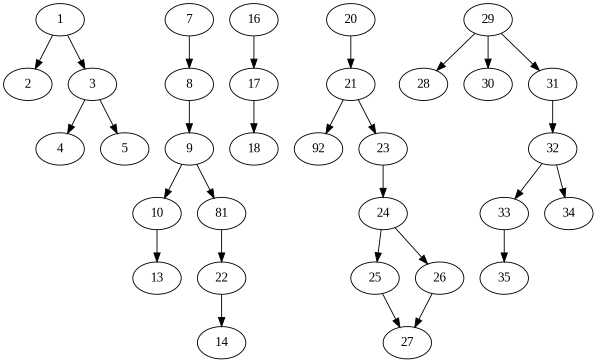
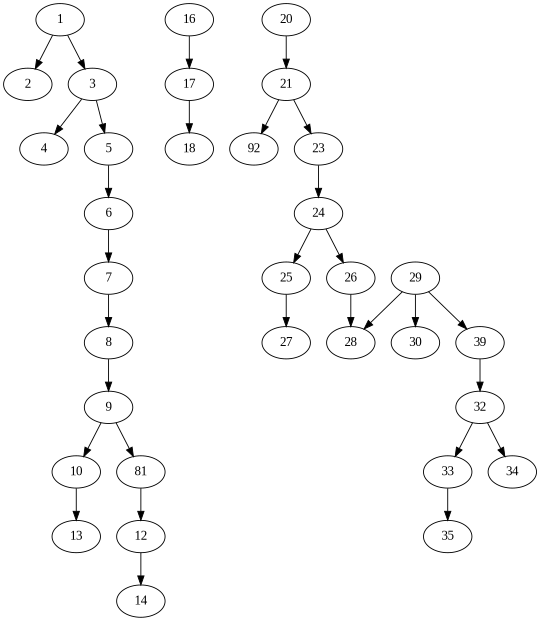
node "31": label "31" -> "39"
node "6": added
node "22": label "22" -> "12"
edge "26" -> "27": now "26" -> "28"
